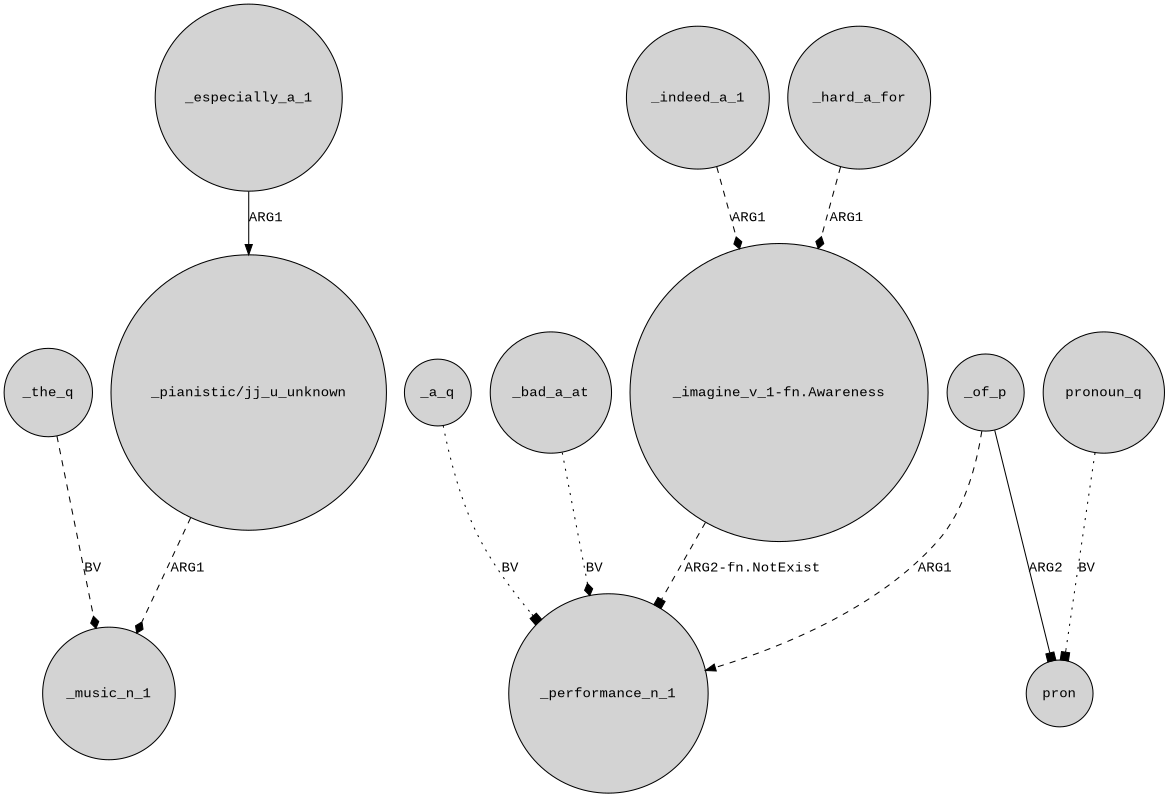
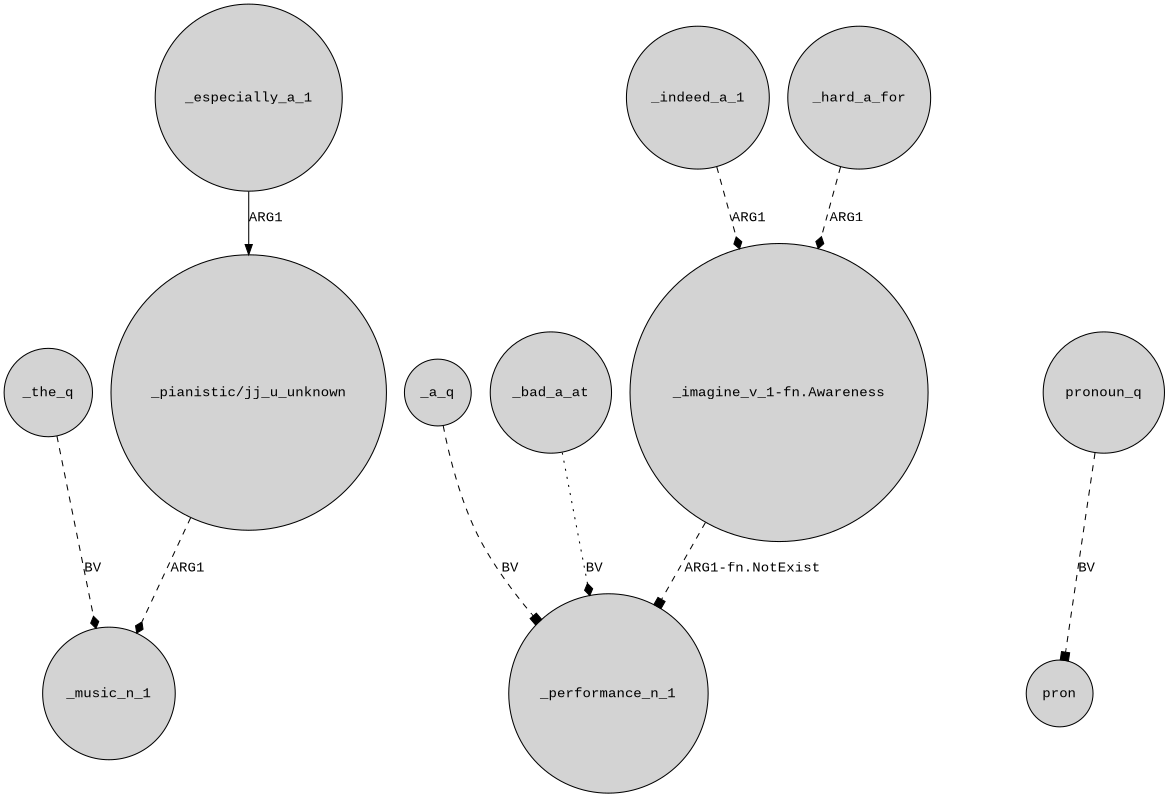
node "_of_p": removed
edge "_a_q" -> "_performance_n_1": style dotted -> dashed
edge "pronoun_q" -> "pron": style dotted -> dashed
edge "_imagine_v_1-fn.Awareness" -> "_performance_n_1": label "ARG2-fn.NotExist" -> "ARG1-fn.NotExist"
